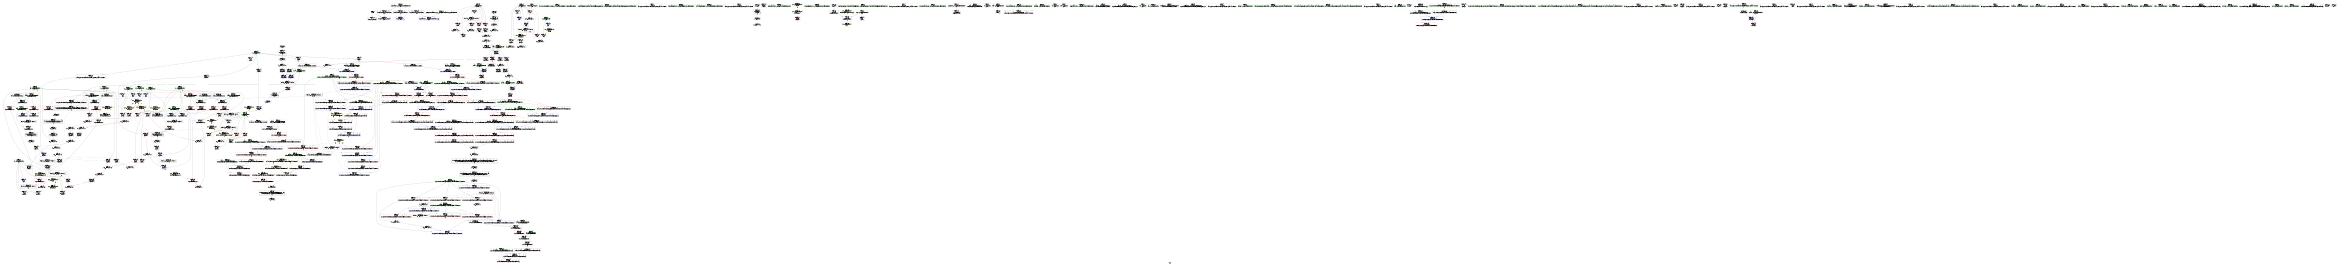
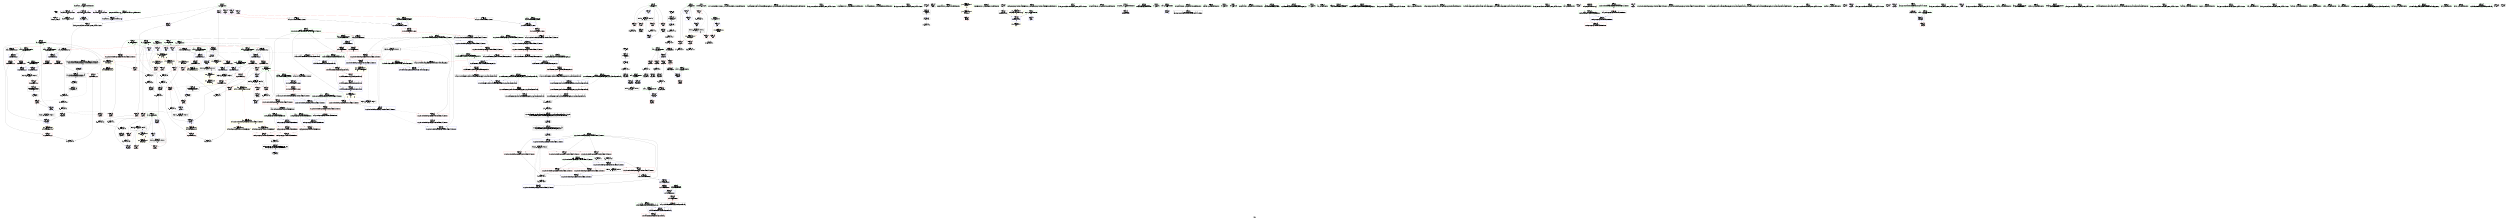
node "NodeID: 173": removed
node "NodeID: 96": removed
